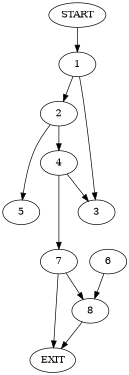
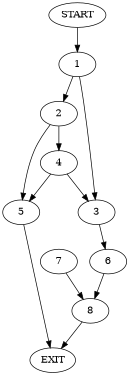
edge "4" -> "7": now "4" -> "5"
edge "3" -> "6": added
edge "7" -> "EXIT": now "5" -> "EXIT"
